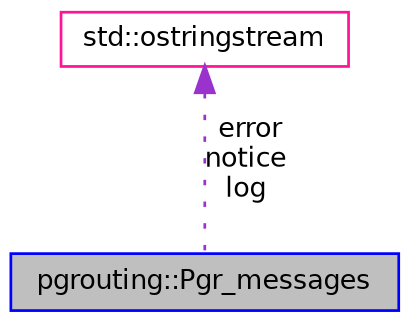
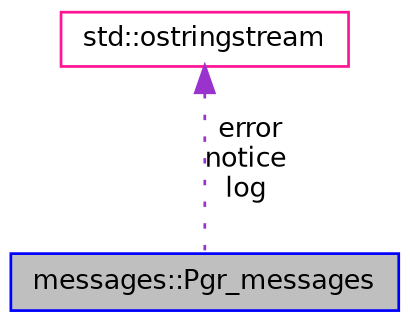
node "pgrouting::Pgr_messages": label "pgrouting::Pgr_messages" -> "messages::Pgr_messages"
